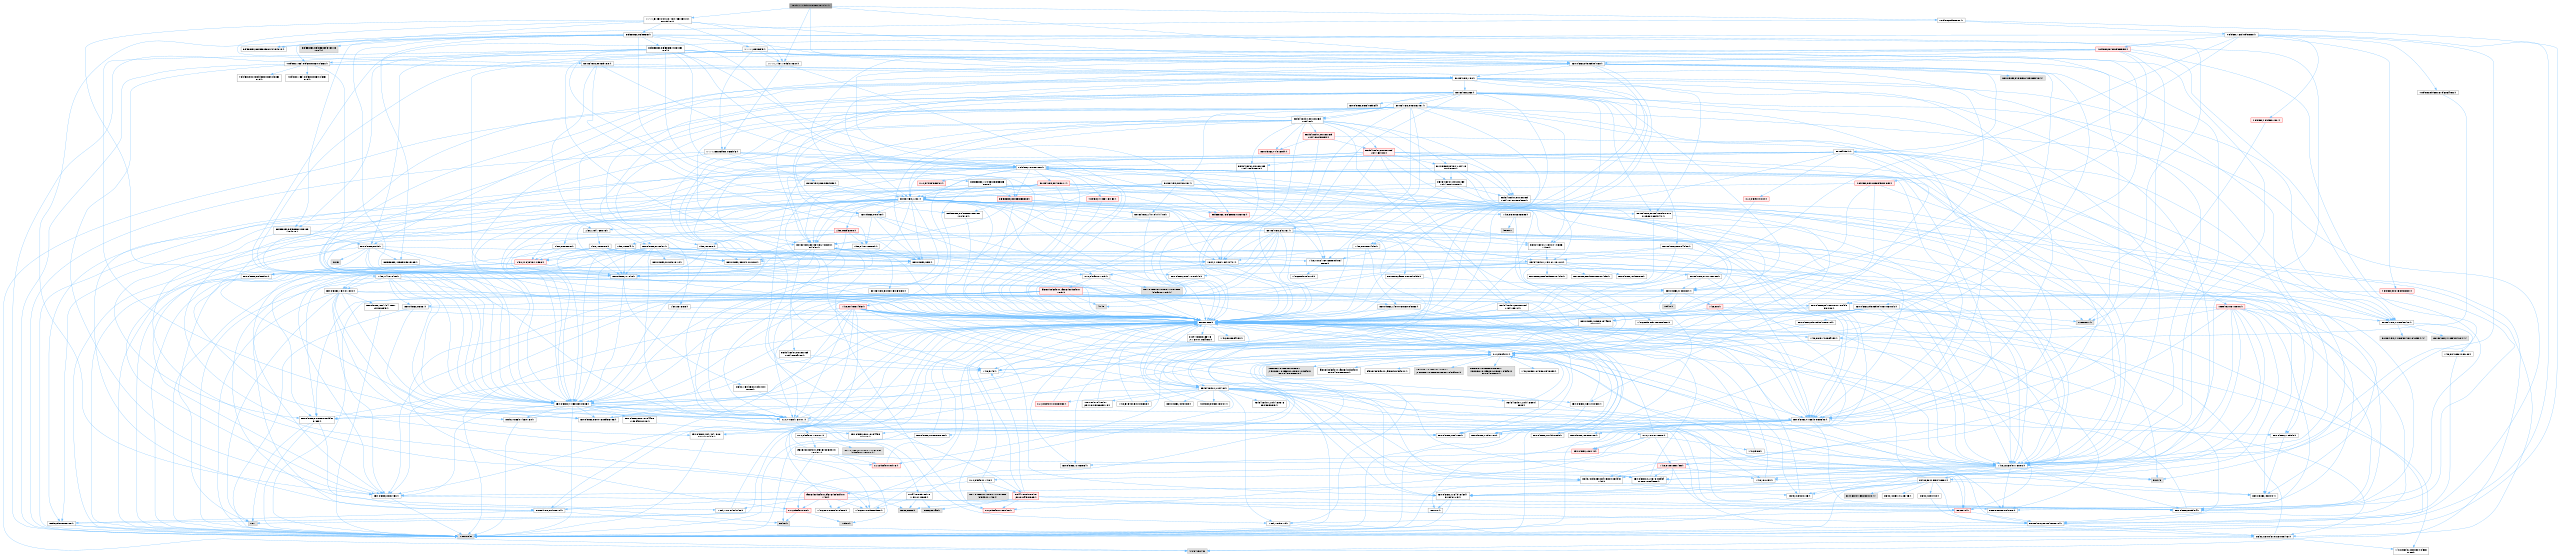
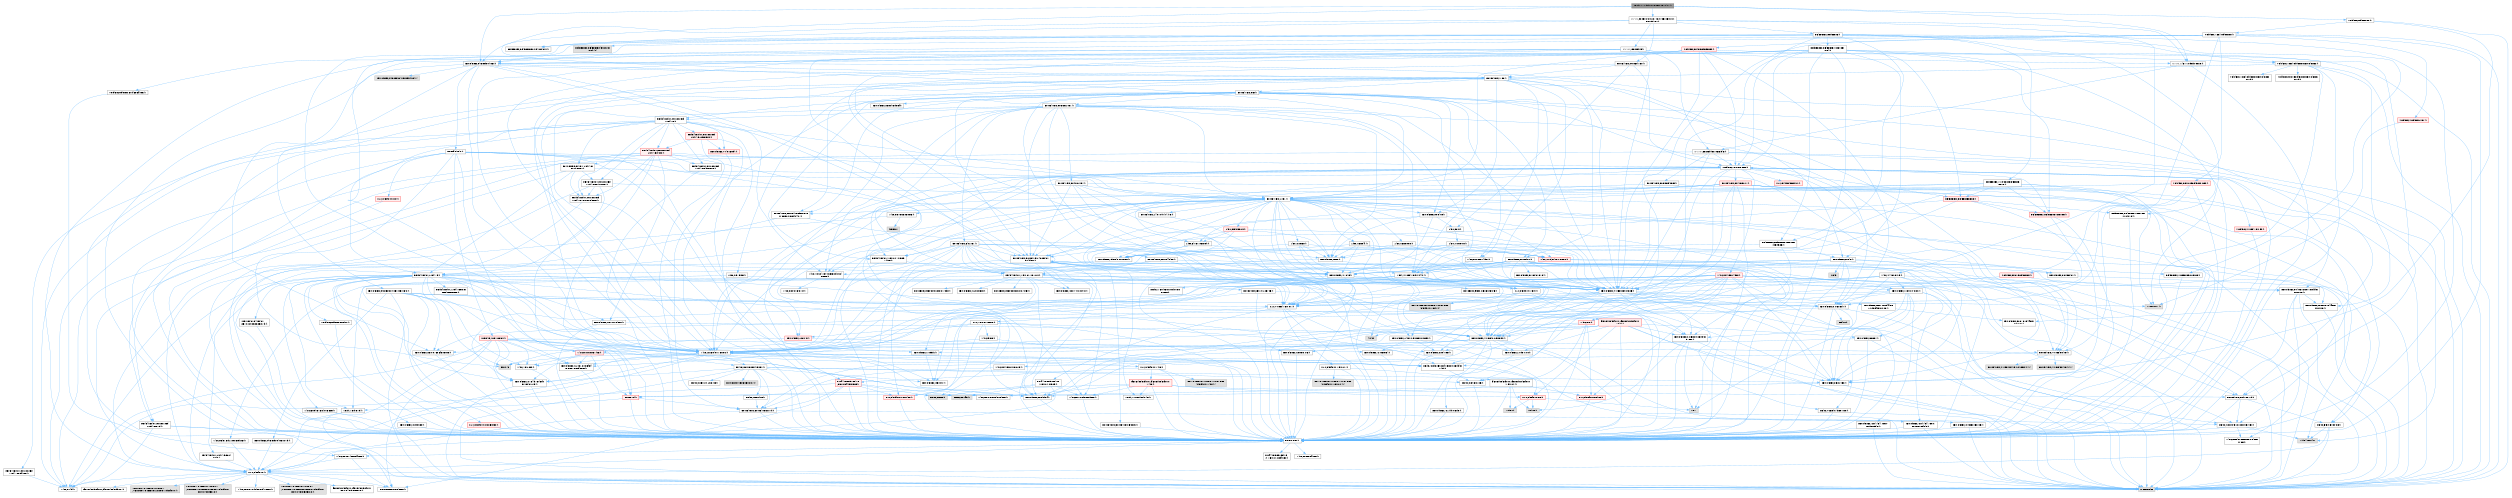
edge "Containers/SparseArray.h" -> "Algo/IsHeap.h": now "Containers/SparseArray.h" -> "Containers/Array.h"
edge "UObject/ScriptDelegates.h" -> "Containers/UnrealString.h": now "UObject/ScriptDelegates.h" -> "Containers/StringFwd.h"
node "Algo/ArchiveSave.h": label "Algo/ArchiveSave.h" -> "Algo/Sort.h"
edge "Math/NumericLimits.h" -> "CoreTypes.h": removed
edge "Misc/Build.h" -> "Serialization/Archive.h": reversed
edge "Logging/LogMacros.h" -> "type_traits": added
node "IsEnum.h": removed
edge "Traits/MemberFunctionPtr Outer.h" -> "Math/MathFwd.h": now "Math/UnrealMathUtility.h" -> "Math/MathFwd.h"
